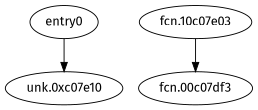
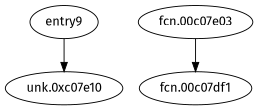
node "entry0": label "entry0" -> "entry9"
node "fcn.10c07e03": label "fcn.10c07e03" -> "fcn.00c07e03"
node "fcn.00c07df3": label "fcn.00c07df3" -> "fcn.00c07df1"
